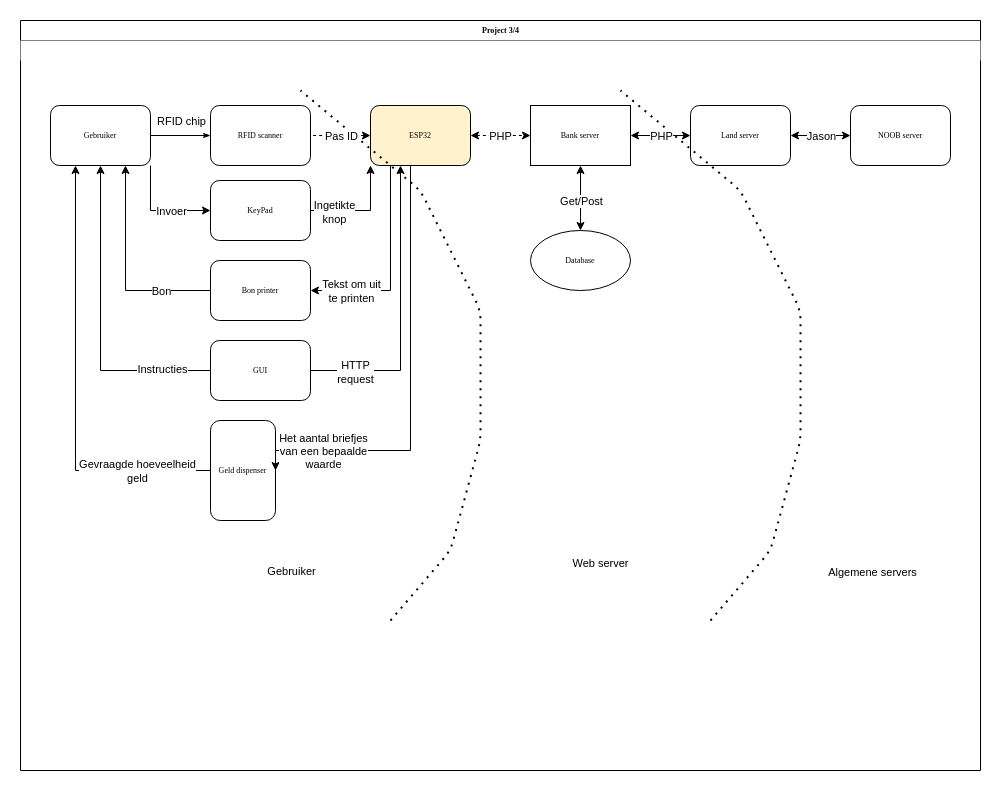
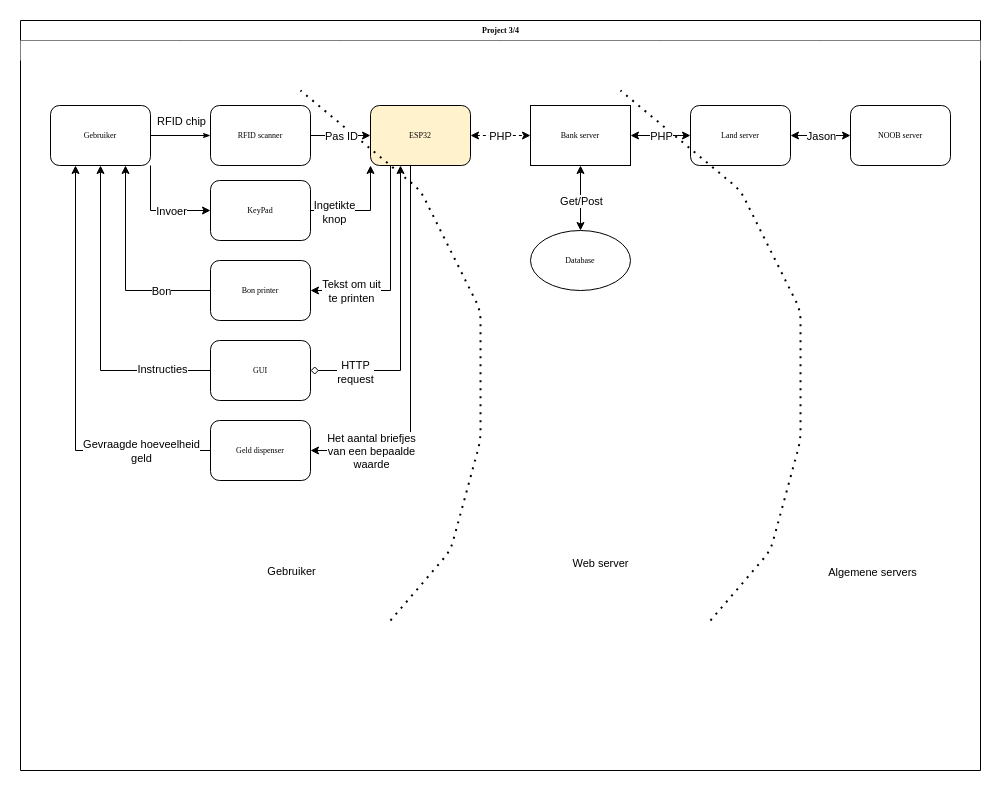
edge "RFID scanner" -> "ESP32": style dashed -> solid
edge "GUI" -> "ESP32": arrowhead none -> diamond
node "Geld dispenser": size 65x100 -> 100x60
